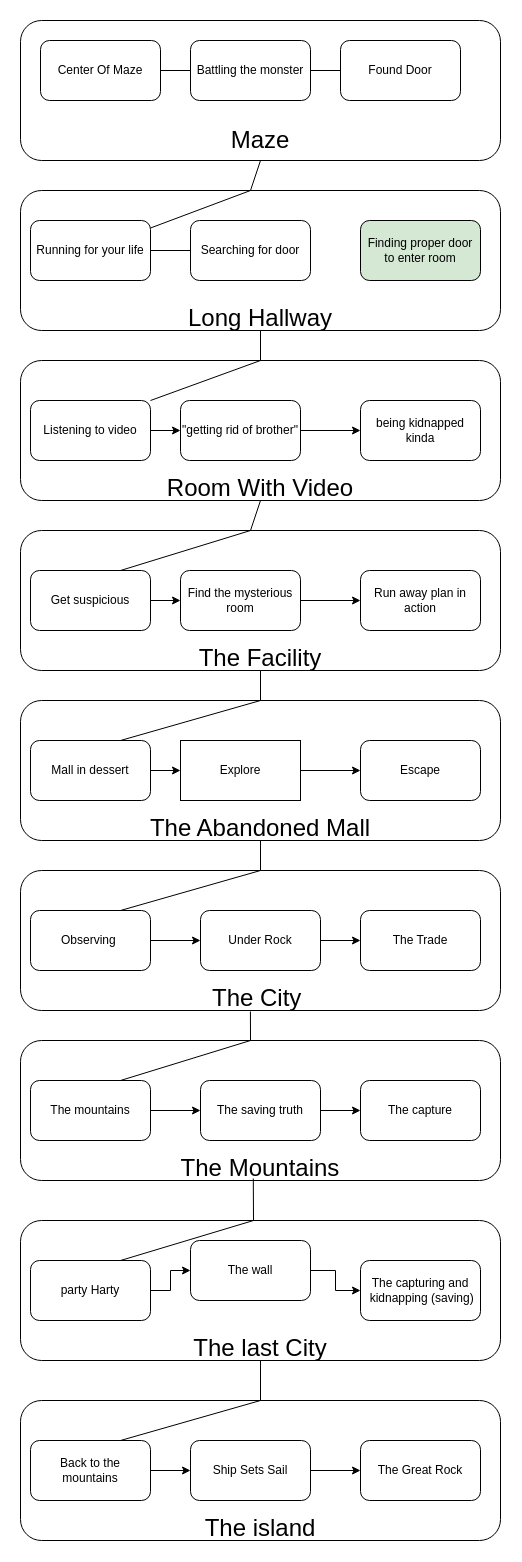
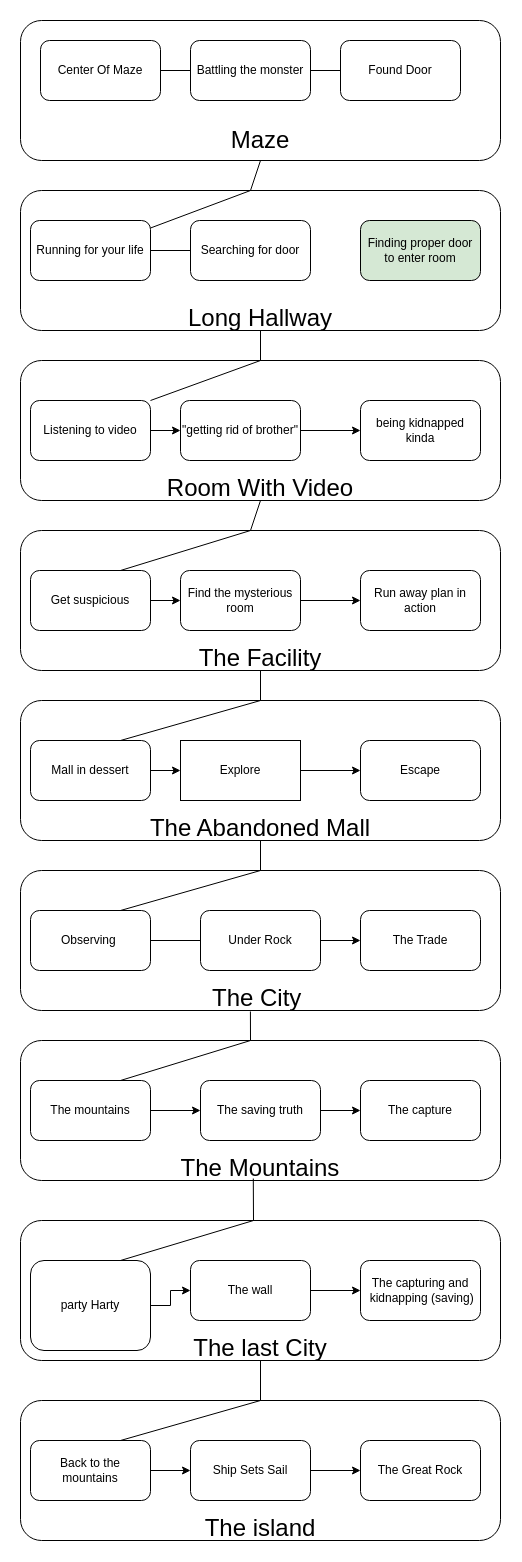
edge "Observing" -> "Under Rock": arrowhead classic -> none
node "The wall": moved (251, 1271) -> (251, 1291)
node "party Harty": size 120x60 -> 120x90
